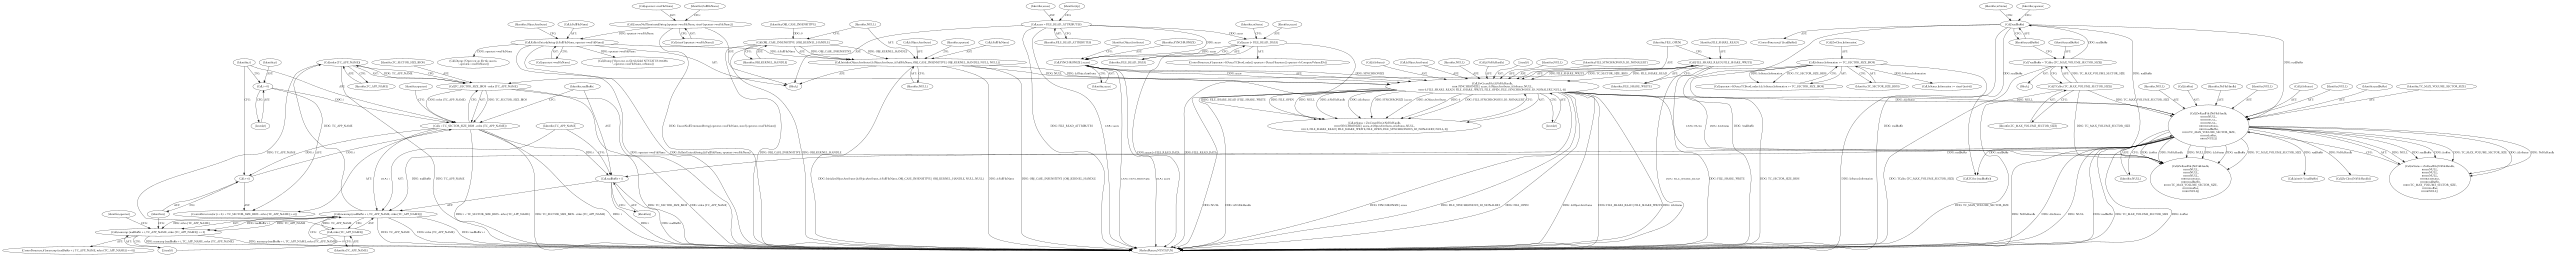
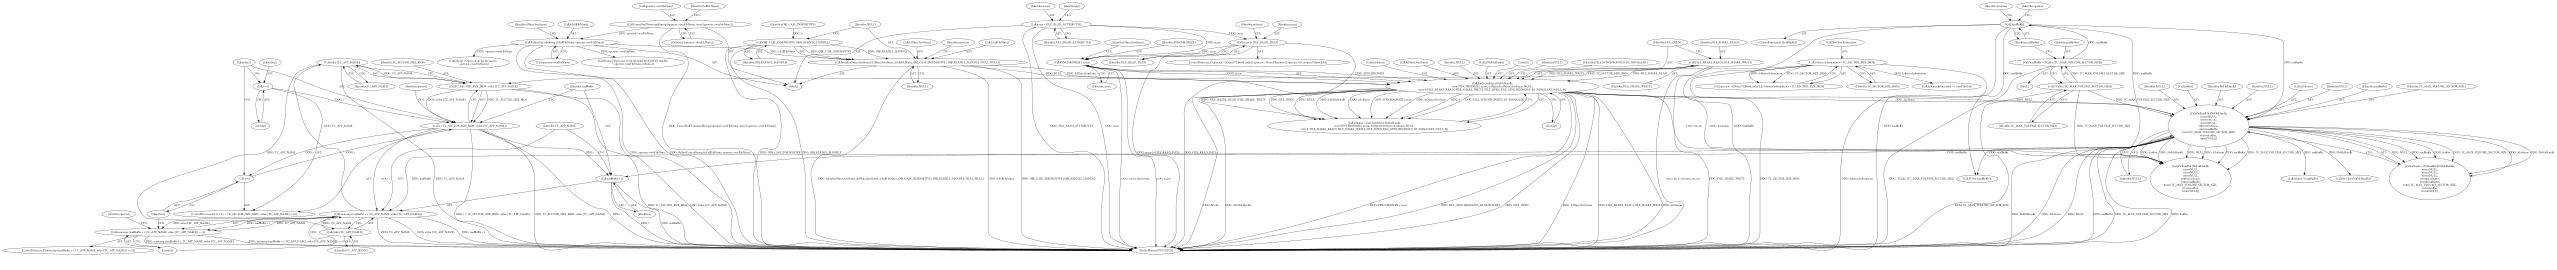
edge "(Call,FILE_SHARE_READ | FILE_SHARE_WRITE)" -> "(Identifier,FILE_SHARE_WRITE)": removed, label "CFG:"
